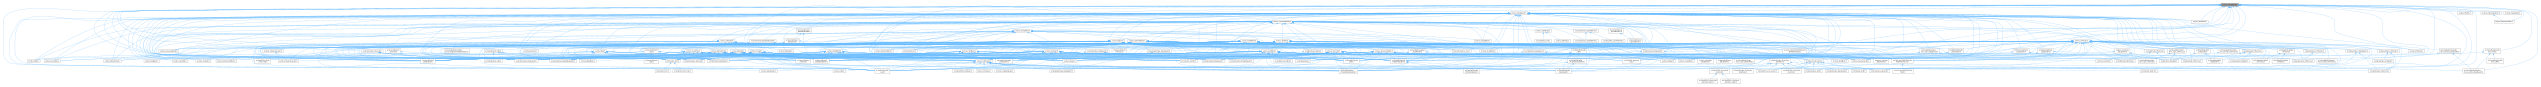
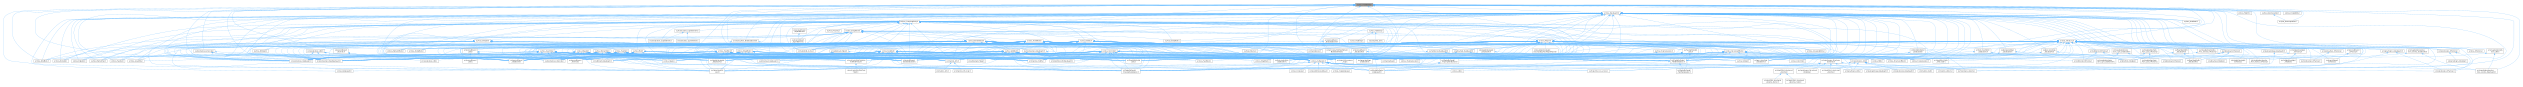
node "src/Ioss_Property.C": added
node "src/exonull/Ioexnl _IOFactory.h": added
node "src/visualization/utils /Iovs_Utils.C": removed
